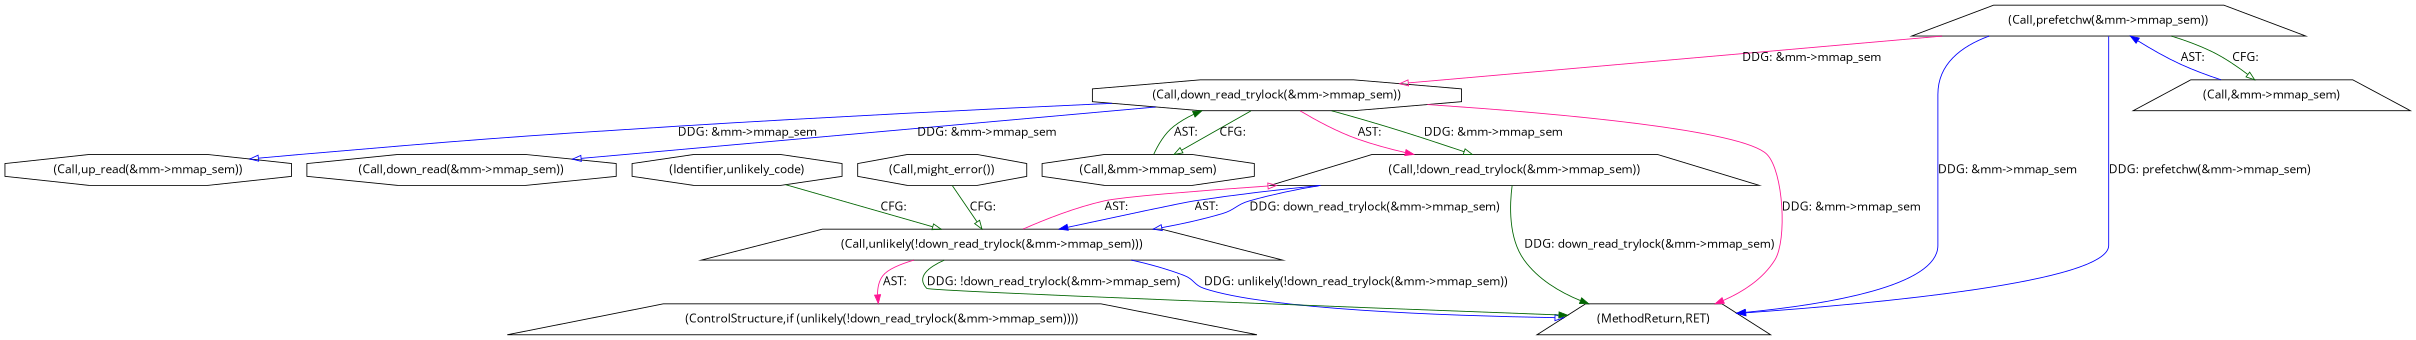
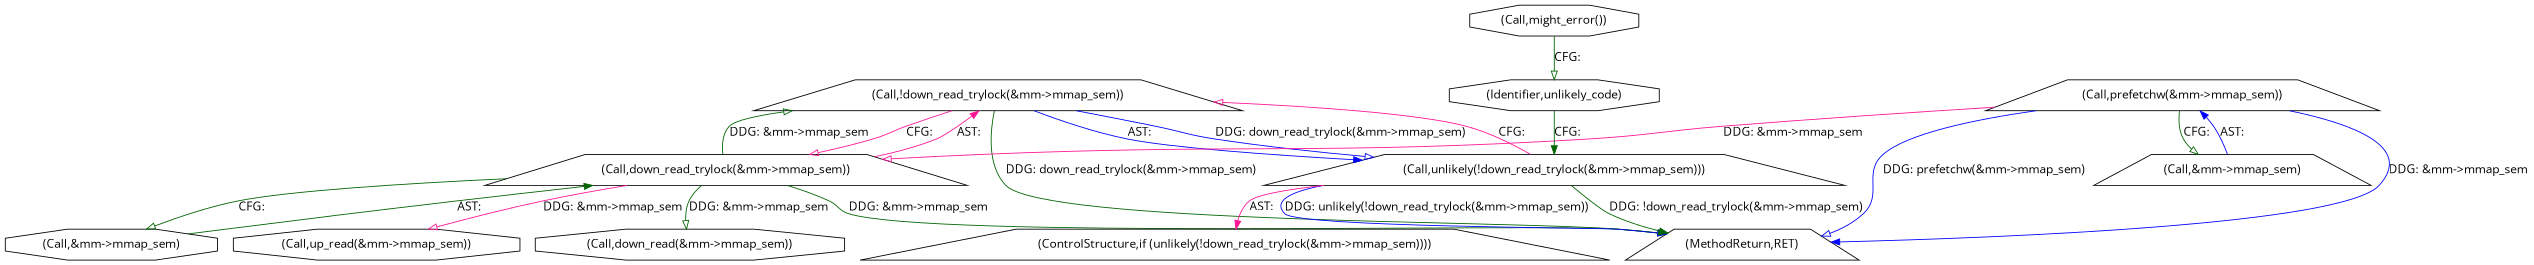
node "(Call,down_read_trylock(&mm->mmap_sem))": shape octagon -> trapezium
edge "(Call,down_read_trylock(&mm->mmap_sem))" -> "(Call,up_read(&mm->mmap_sem))": color blue -> deeppink
edge "(Call,down_read_trylock(&mm->mmap_sem))" -> "(MethodReturn,RET)": color deeppink -> darkgreen
edge "(Call,down_read_trylock(&mm->mmap_sem))" -> "(Call,down_read(&mm->mmap_sem))": color blue -> darkgreen
edge "(Call,!down_read_trylock(&mm->mmap_sem))" -> "(Call,down_read_trylock(&mm->mmap_sem))": added, label "CFG:"
edge "(Call,might_error())" -> "(Call,unlikely(!down_read_trylock(&mm->mmap_sem)))": now "(Call,might_error())" -> "(Identifier,unlikely_code)"
edge "(Identifier,unlikely_code)" -> "(Call,unlikely(!down_read_trylock(&mm->mmap_sem)))": arrowhead onormal -> normal
edge "(Call,unlikely(!down_read_trylock(&mm->mmap_sem)))" -> "(Call,!down_read_trylock(&mm->mmap_sem))": label "AST: " -> "CFG: "
